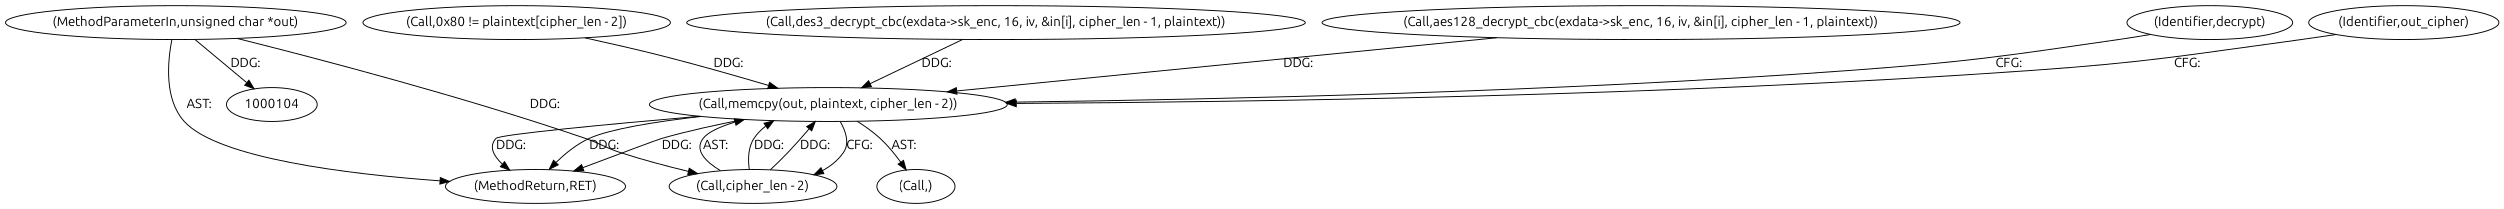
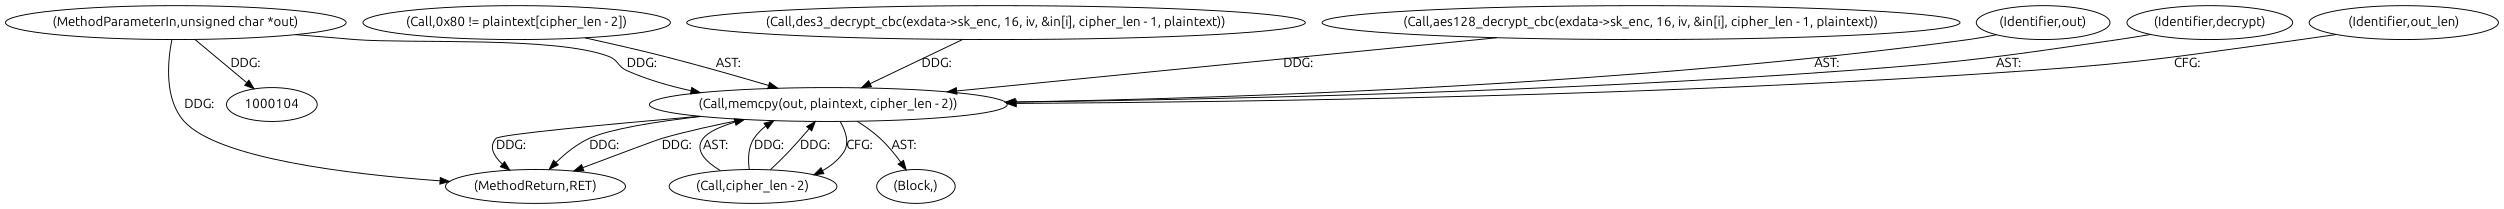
node "(Identifier,out)": added
node "(Identifier,out_cipher)": label "(Identifier,out_cipher)" -> "(Identifier,out_len)"
edge "(Call,0x80 != plaintext[cipher_len - 2])" -> "(Call,memcpy(out, plaintext, cipher_len - 2))": label "DDG: " -> "AST: "
edge "(Identifier,decrypt)" -> "(Call,memcpy(out, plaintext, cipher_len - 2))": label "CFG: " -> "AST: "
edge "(MethodParameterIn,unsigned char *out)" -> "(Call,cipher_len - 2)": now "(MethodParameterIn,unsigned char *out)" -> "(Call,memcpy(out, plaintext, cipher_len - 2))"
edge "(MethodParameterIn,unsigned char *out)" -> "(MethodReturn,RET)": label "AST: " -> "DDG: "
node "(Call,)": label "(Call,)" -> "(Block,)"
